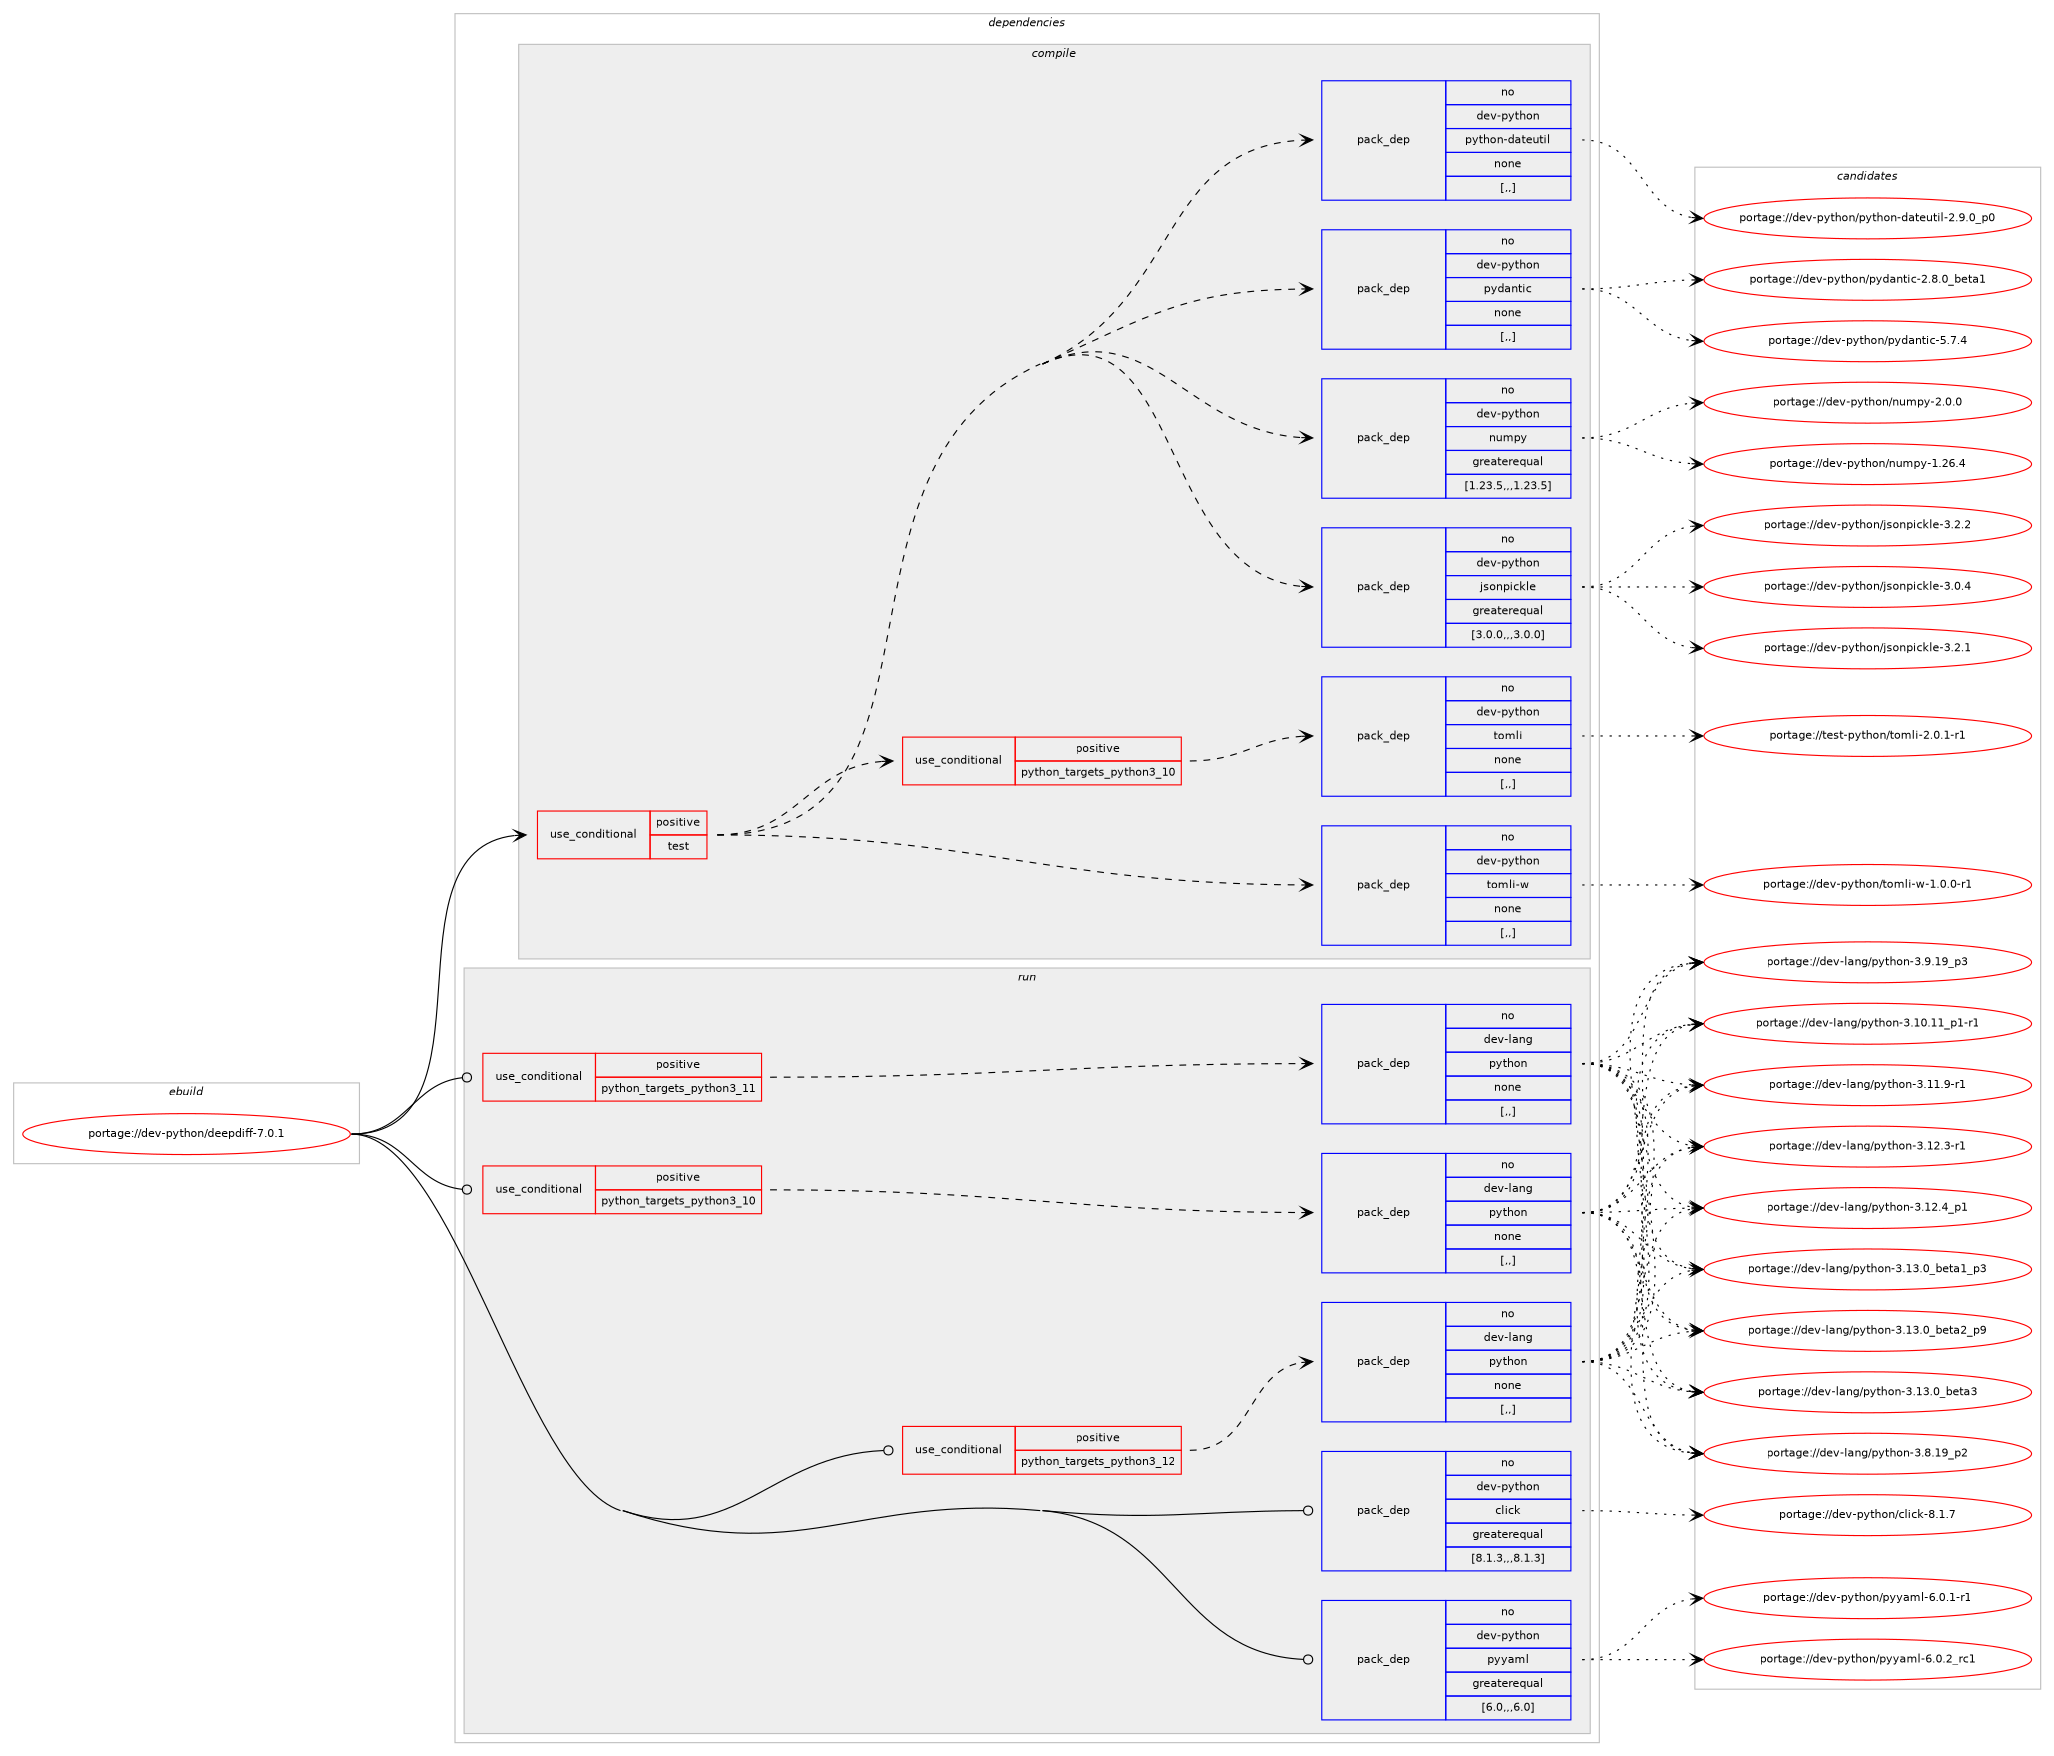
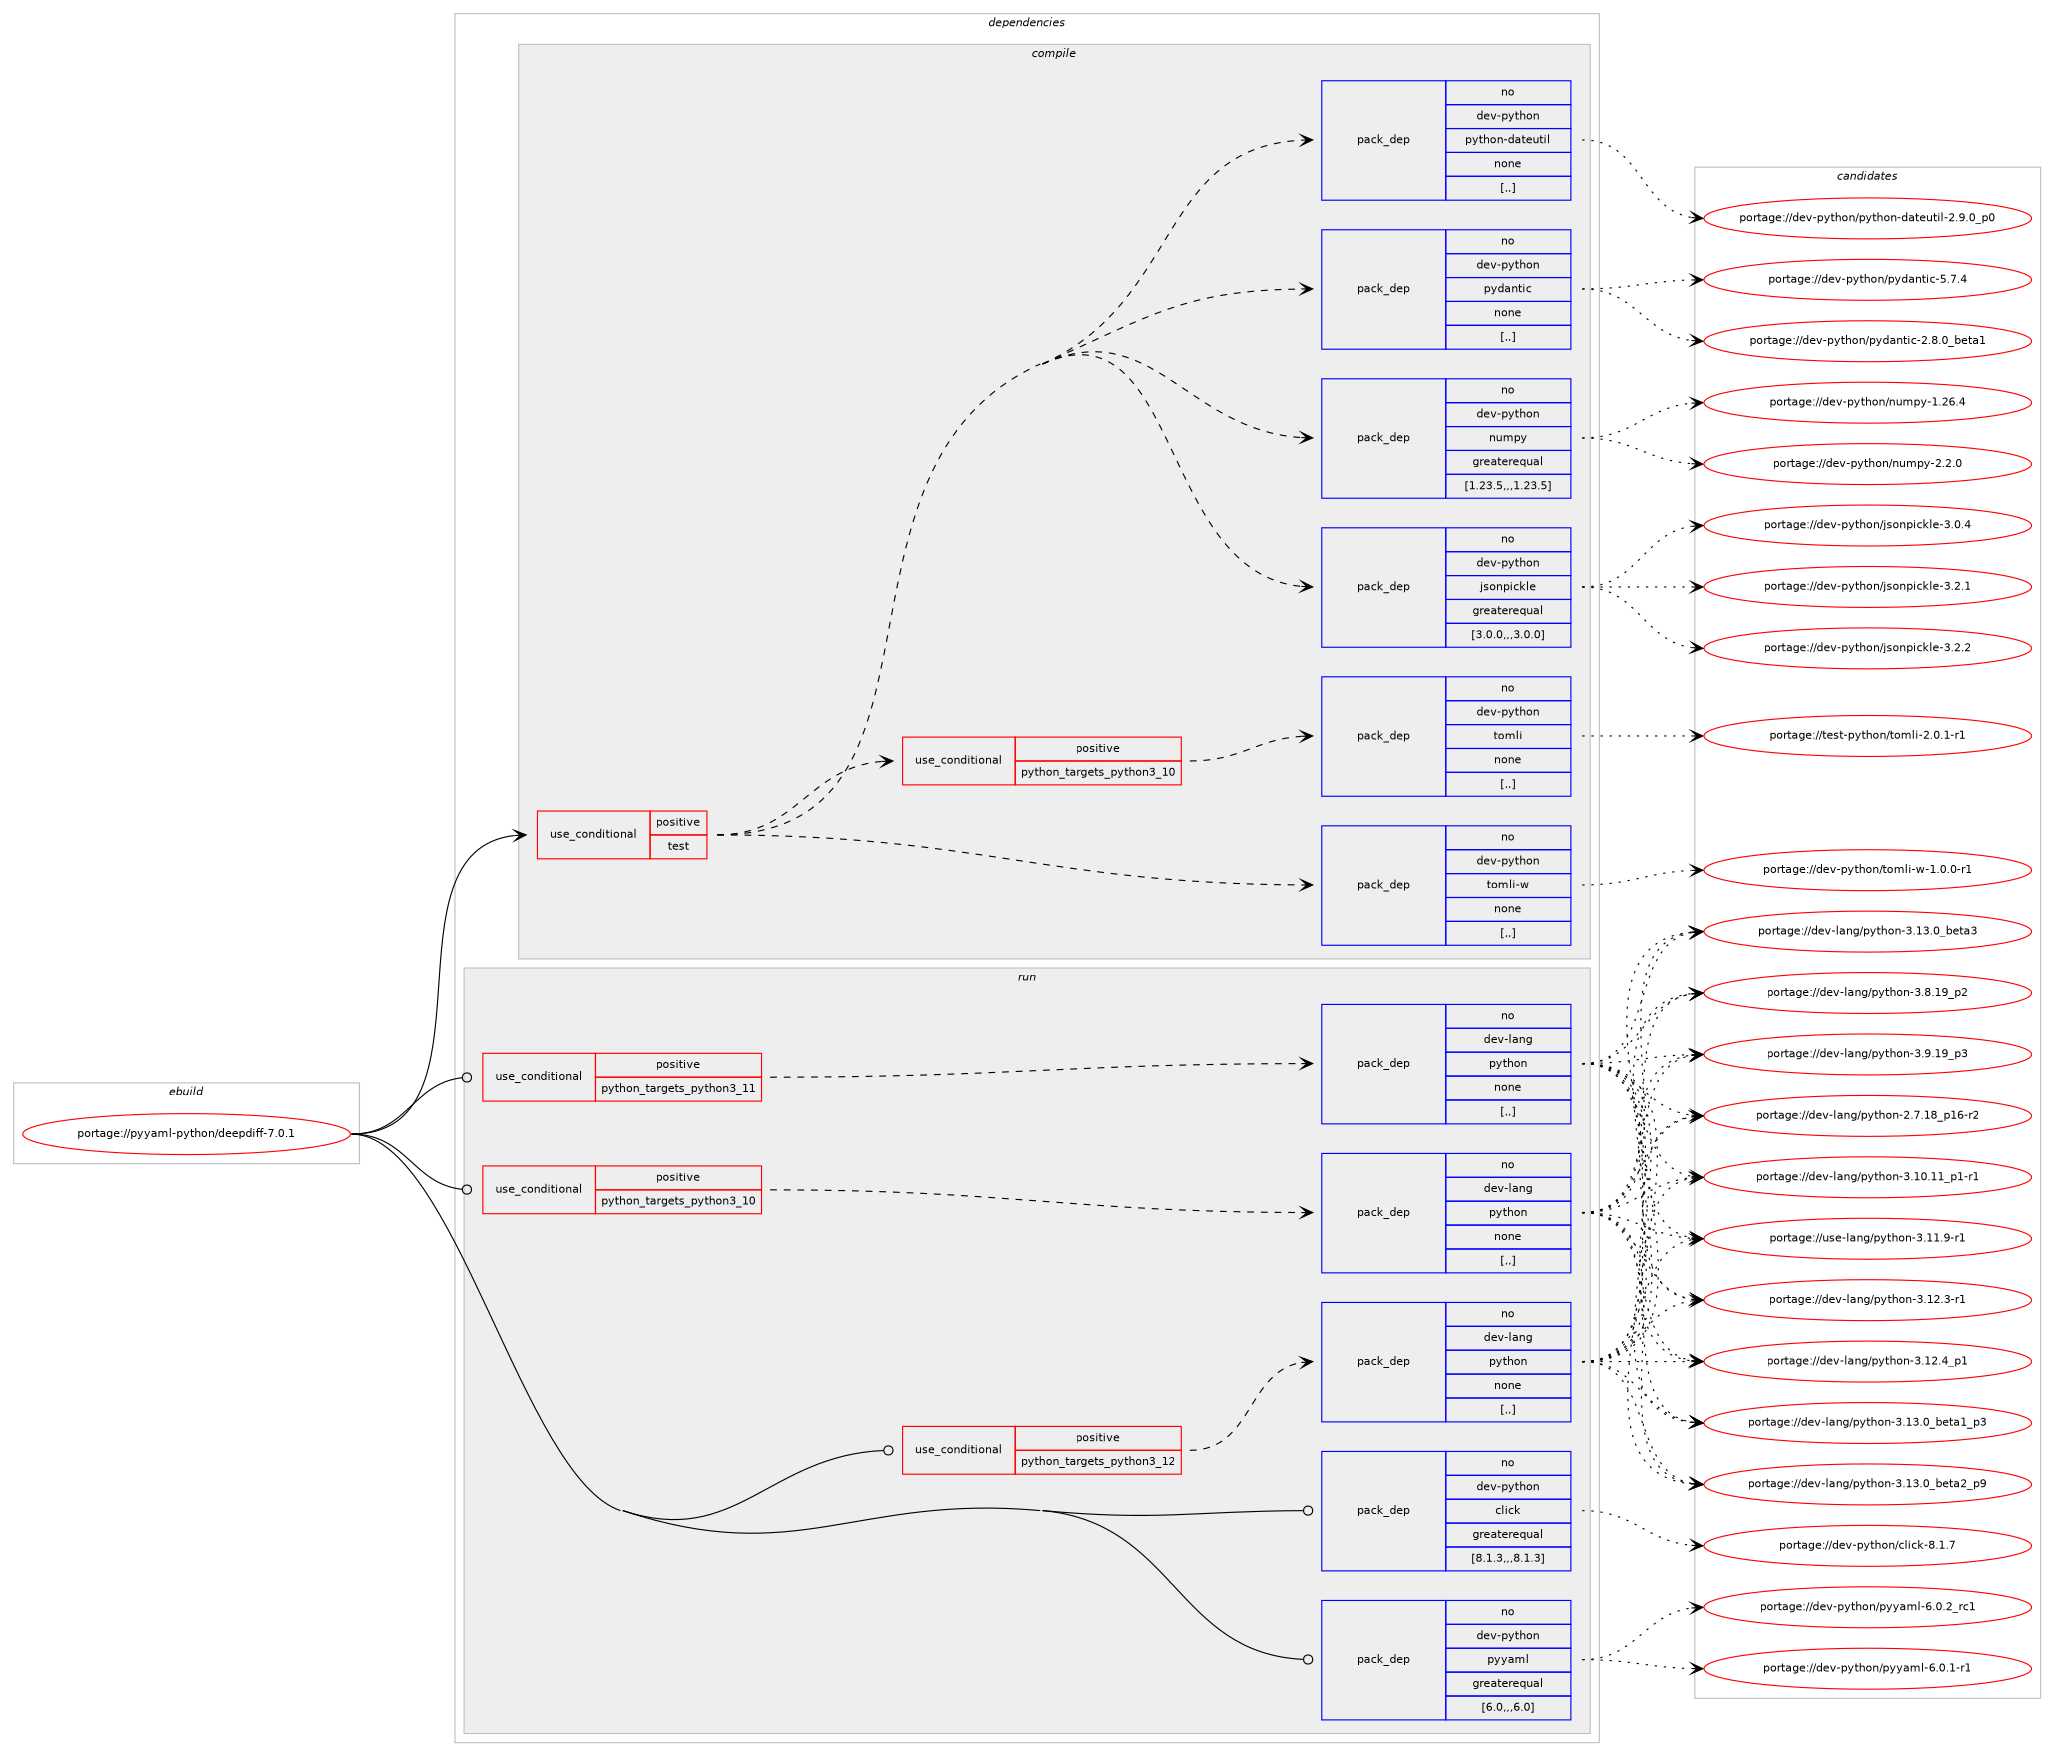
node "portage://dev-python/numpy-2.0.0": label "portage://dev-python/numpy-2.0.0" -> "portage://dev-python/numpy-2.2.0"
node "portage://dev-lang/python-3.11.9-r1": label "portage://dev-lang/python-3.11.9-r1" -> "portage://use-lang/python-3.11.9-r1"
node "portage://dev-lang/python-2.7.18_p16-r2": added
node "portage://dev-python/deepdiff-7.0.1": label "portage://dev-python/deepdiff-7.0.1" -> "portage://pyyaml-python/deepdiff-7.0.1"
